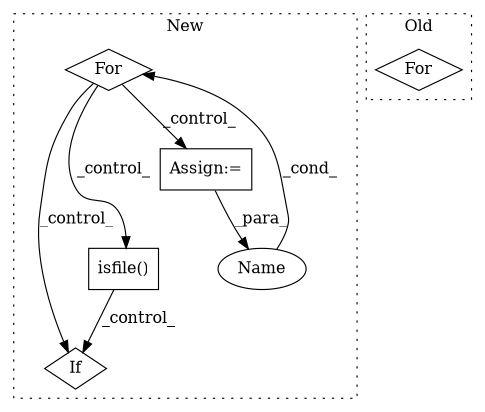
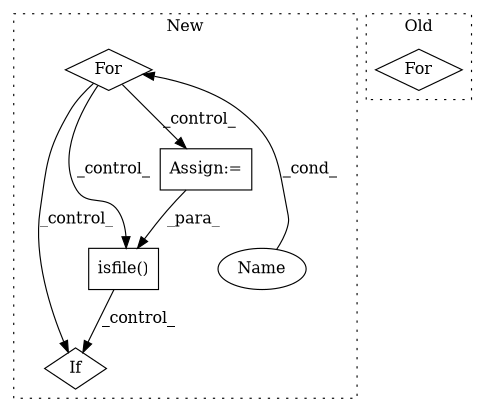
edge "Assign:=" -> "Name": now "Assign:=" -> "isfile()"
